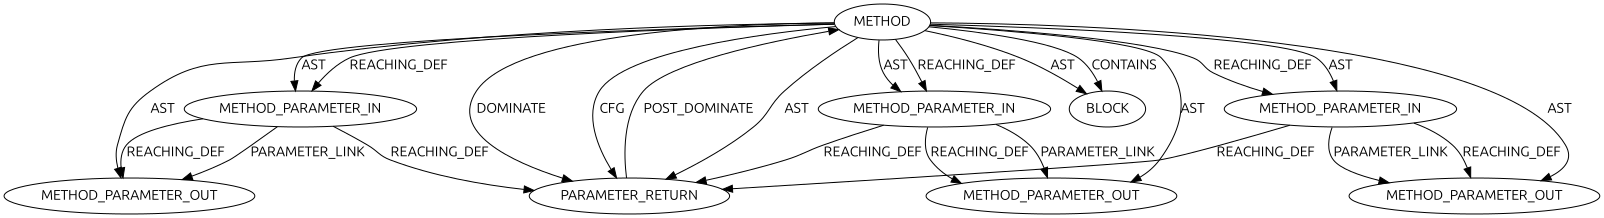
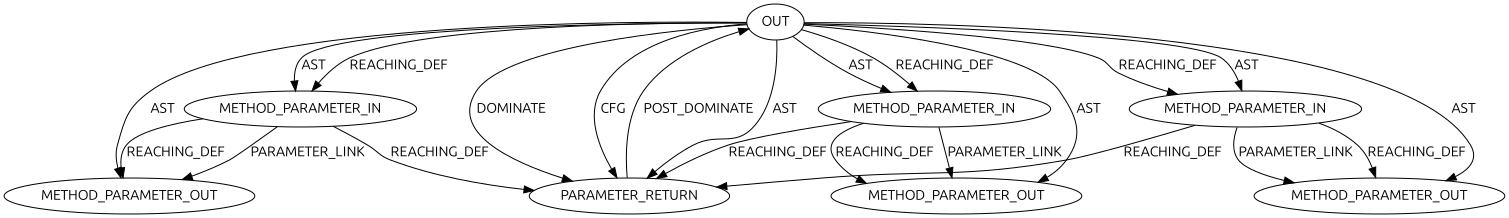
node "METHOD": label "METHOD" -> "OUT"
node "BLOCK": removed
